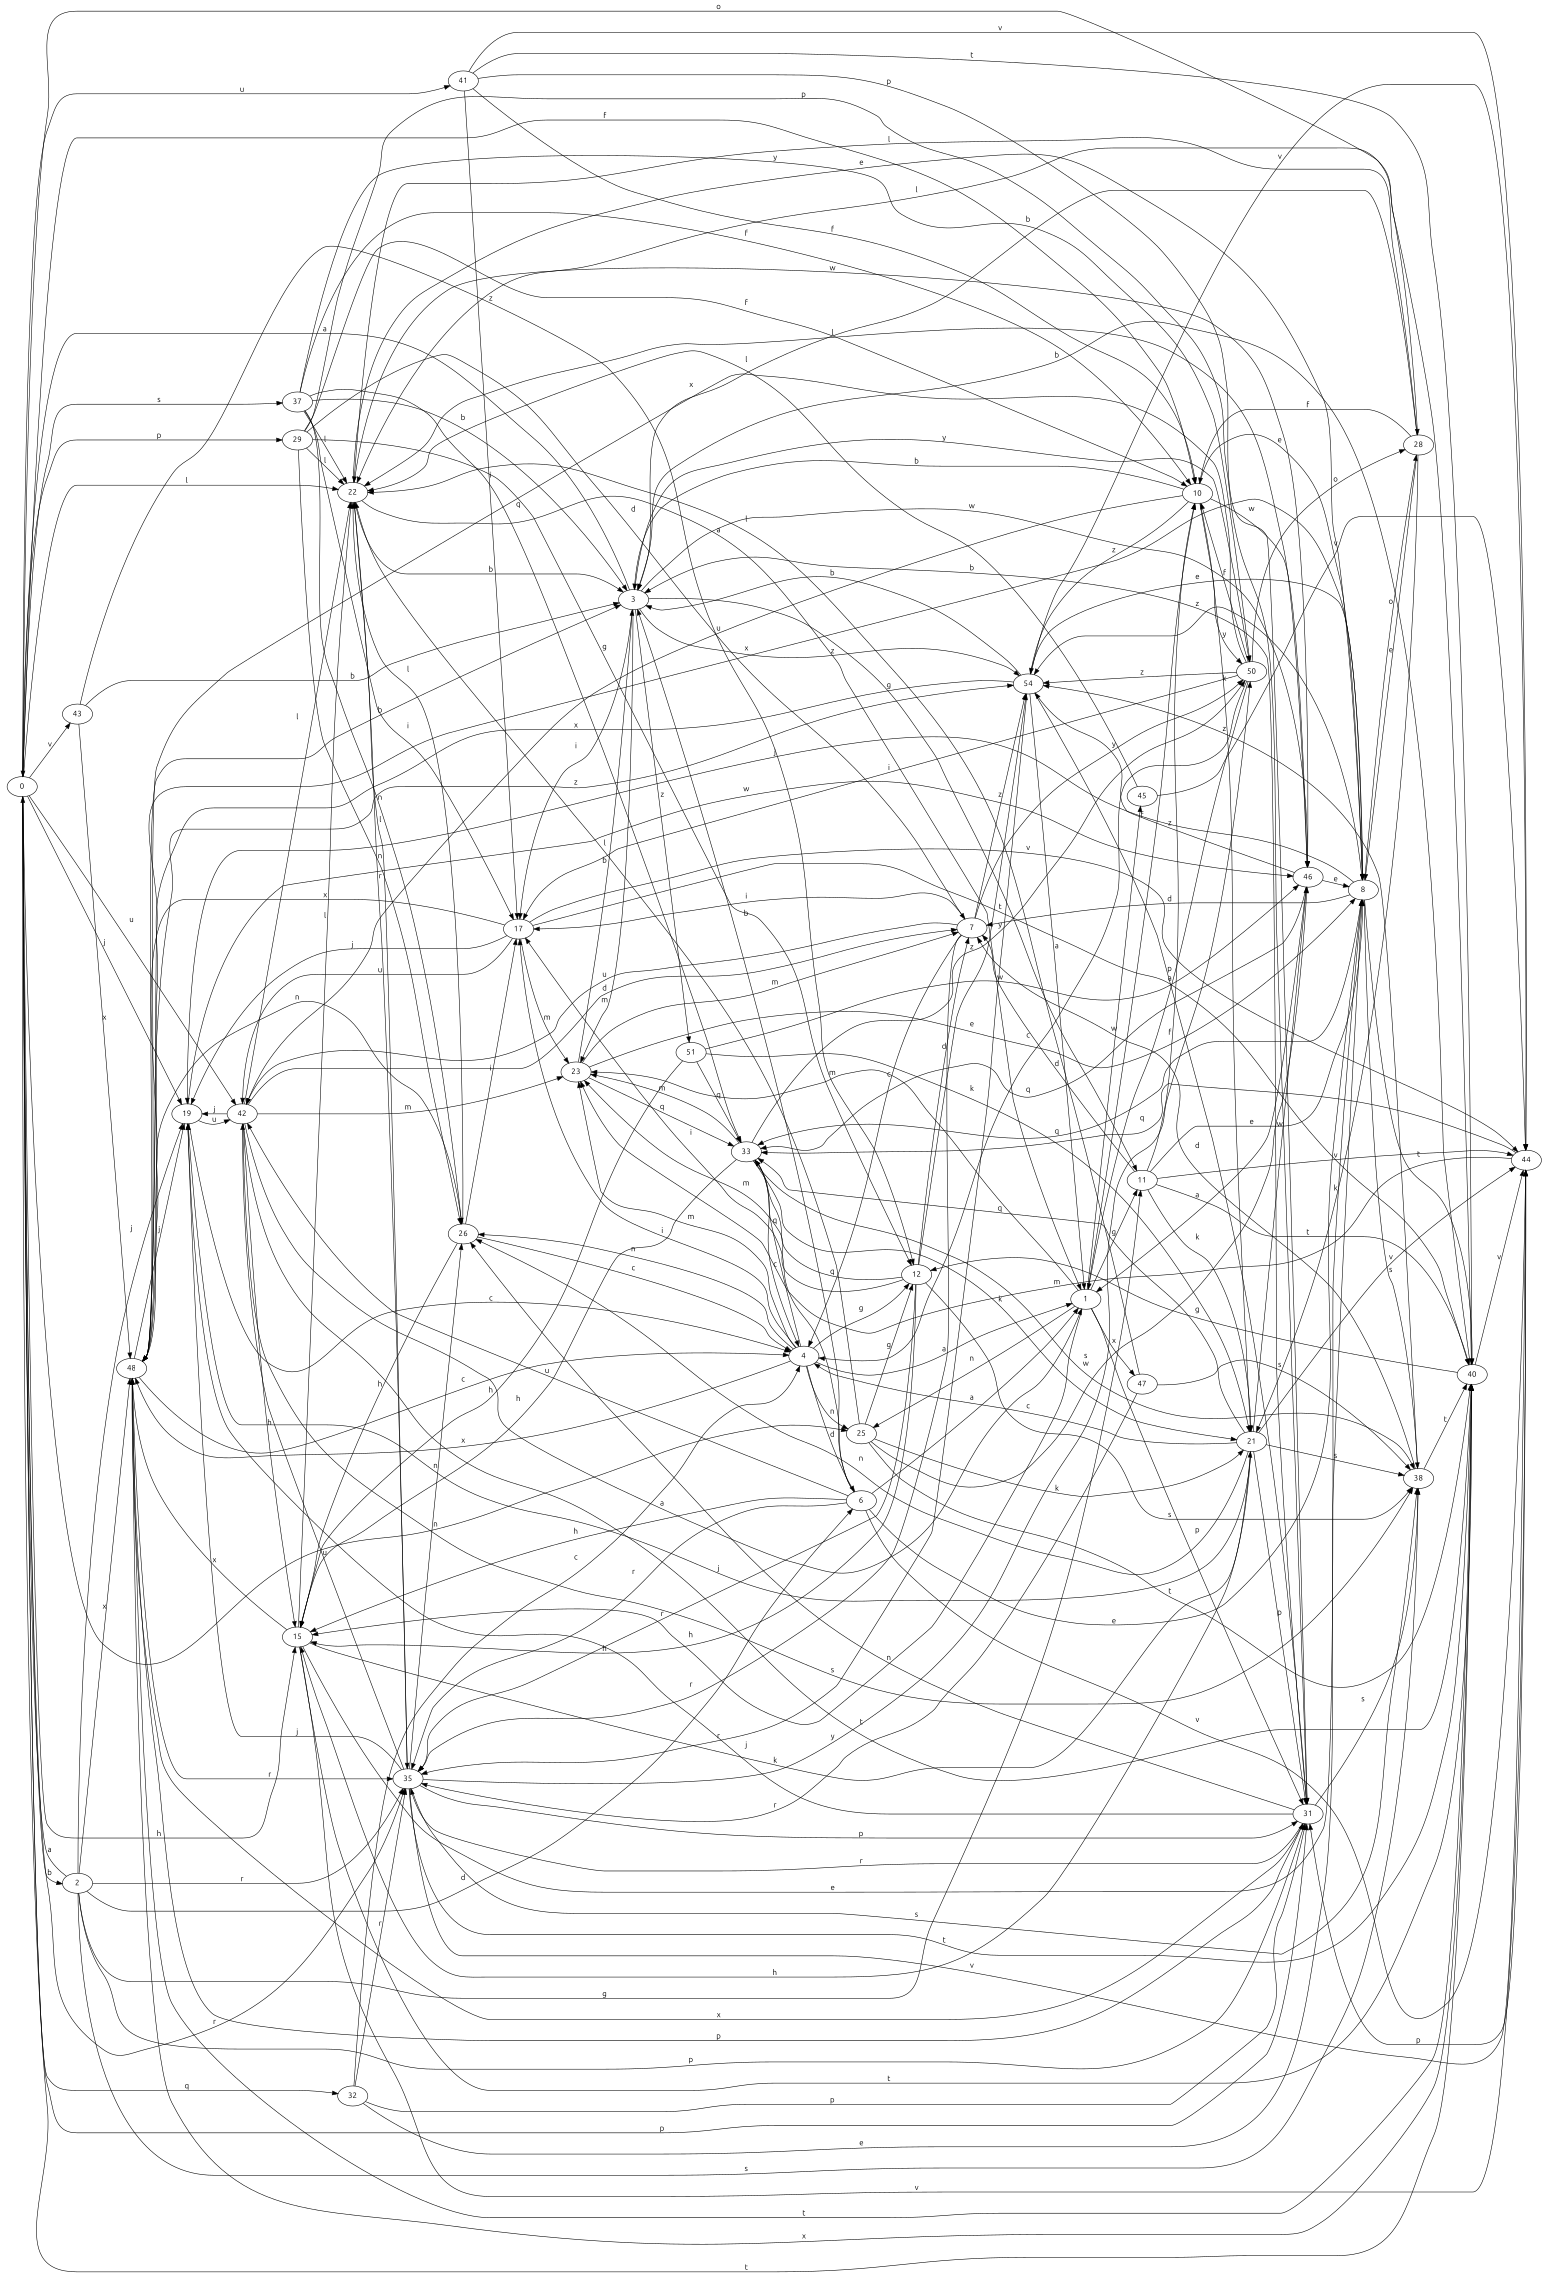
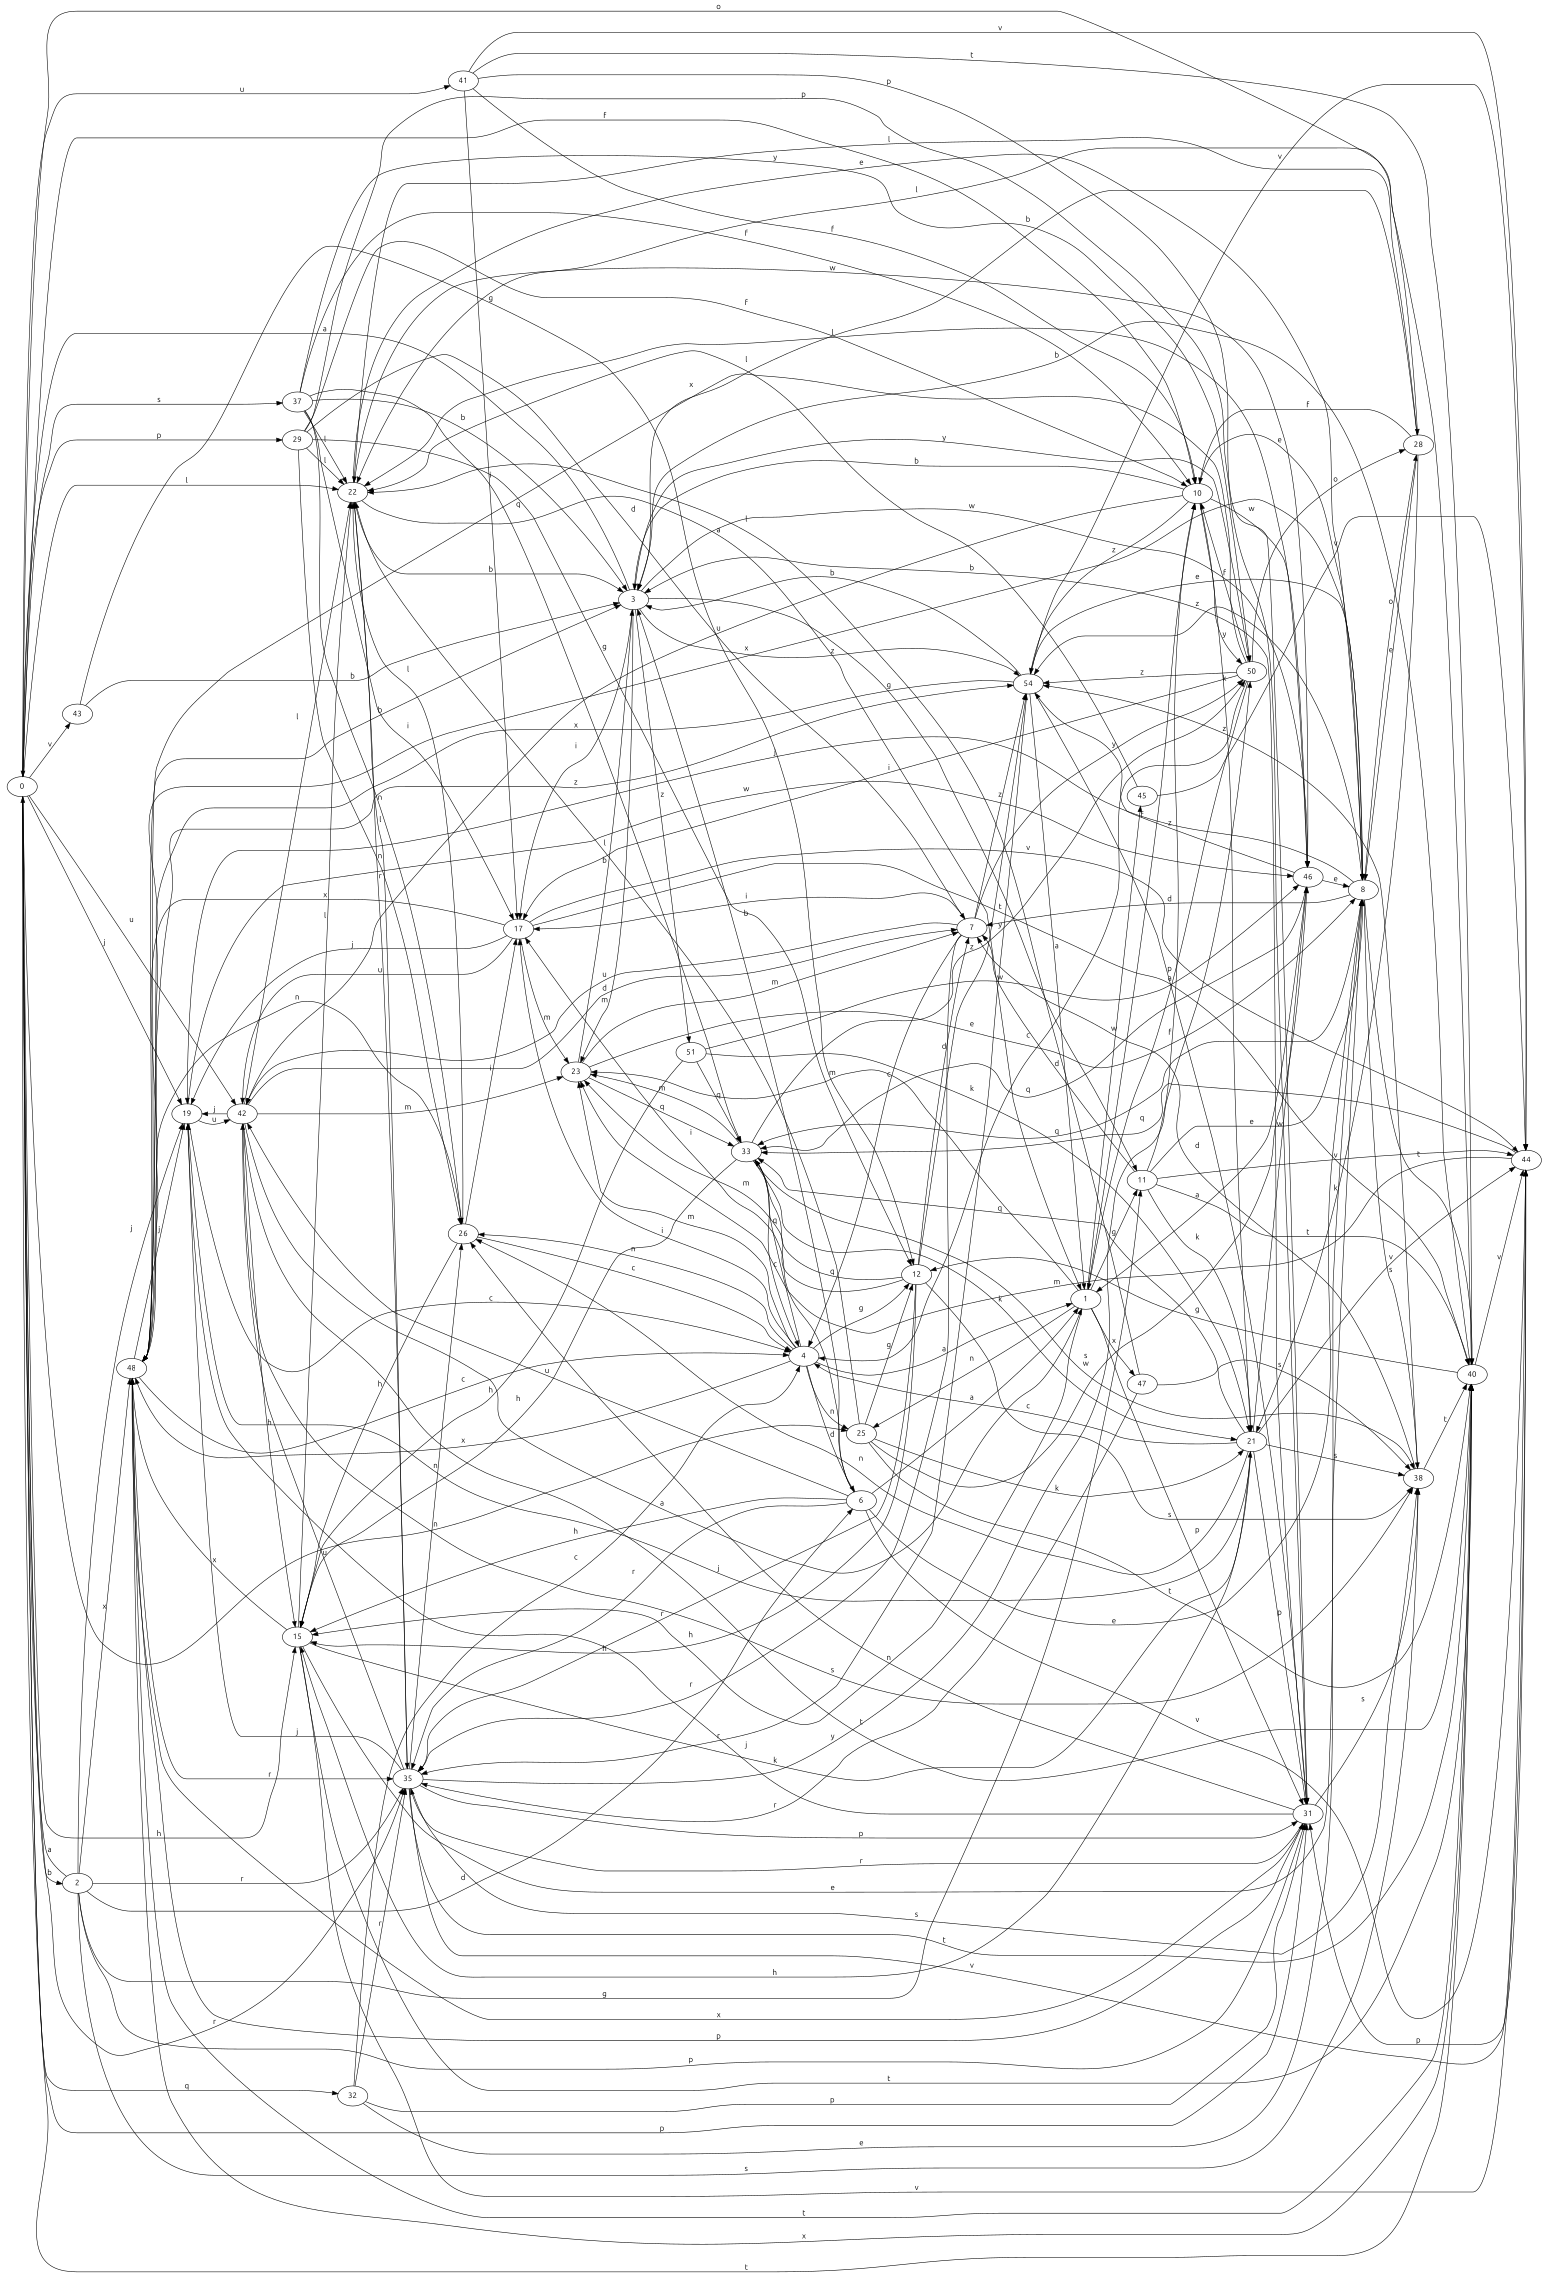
edge "43" -> "12": label "z" -> "g"
edge "43" -> "48": removed, label "x"
